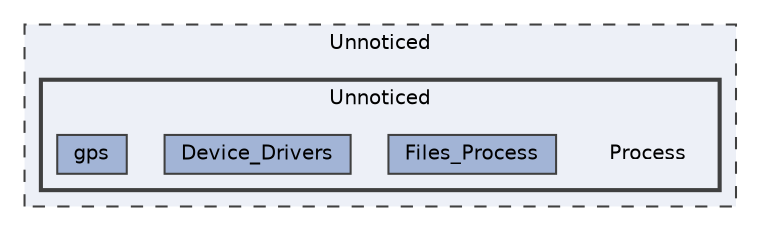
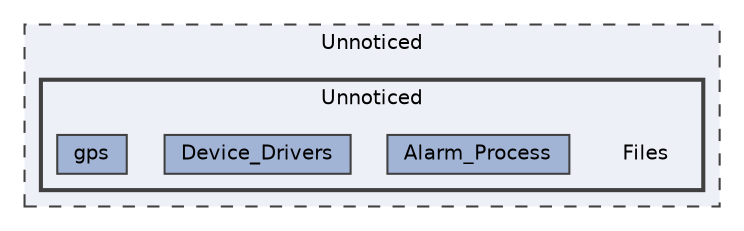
node "Files_Process": label "Files_Process" -> "Alarm_Process"
node "Process": label "Process" -> "Files"
